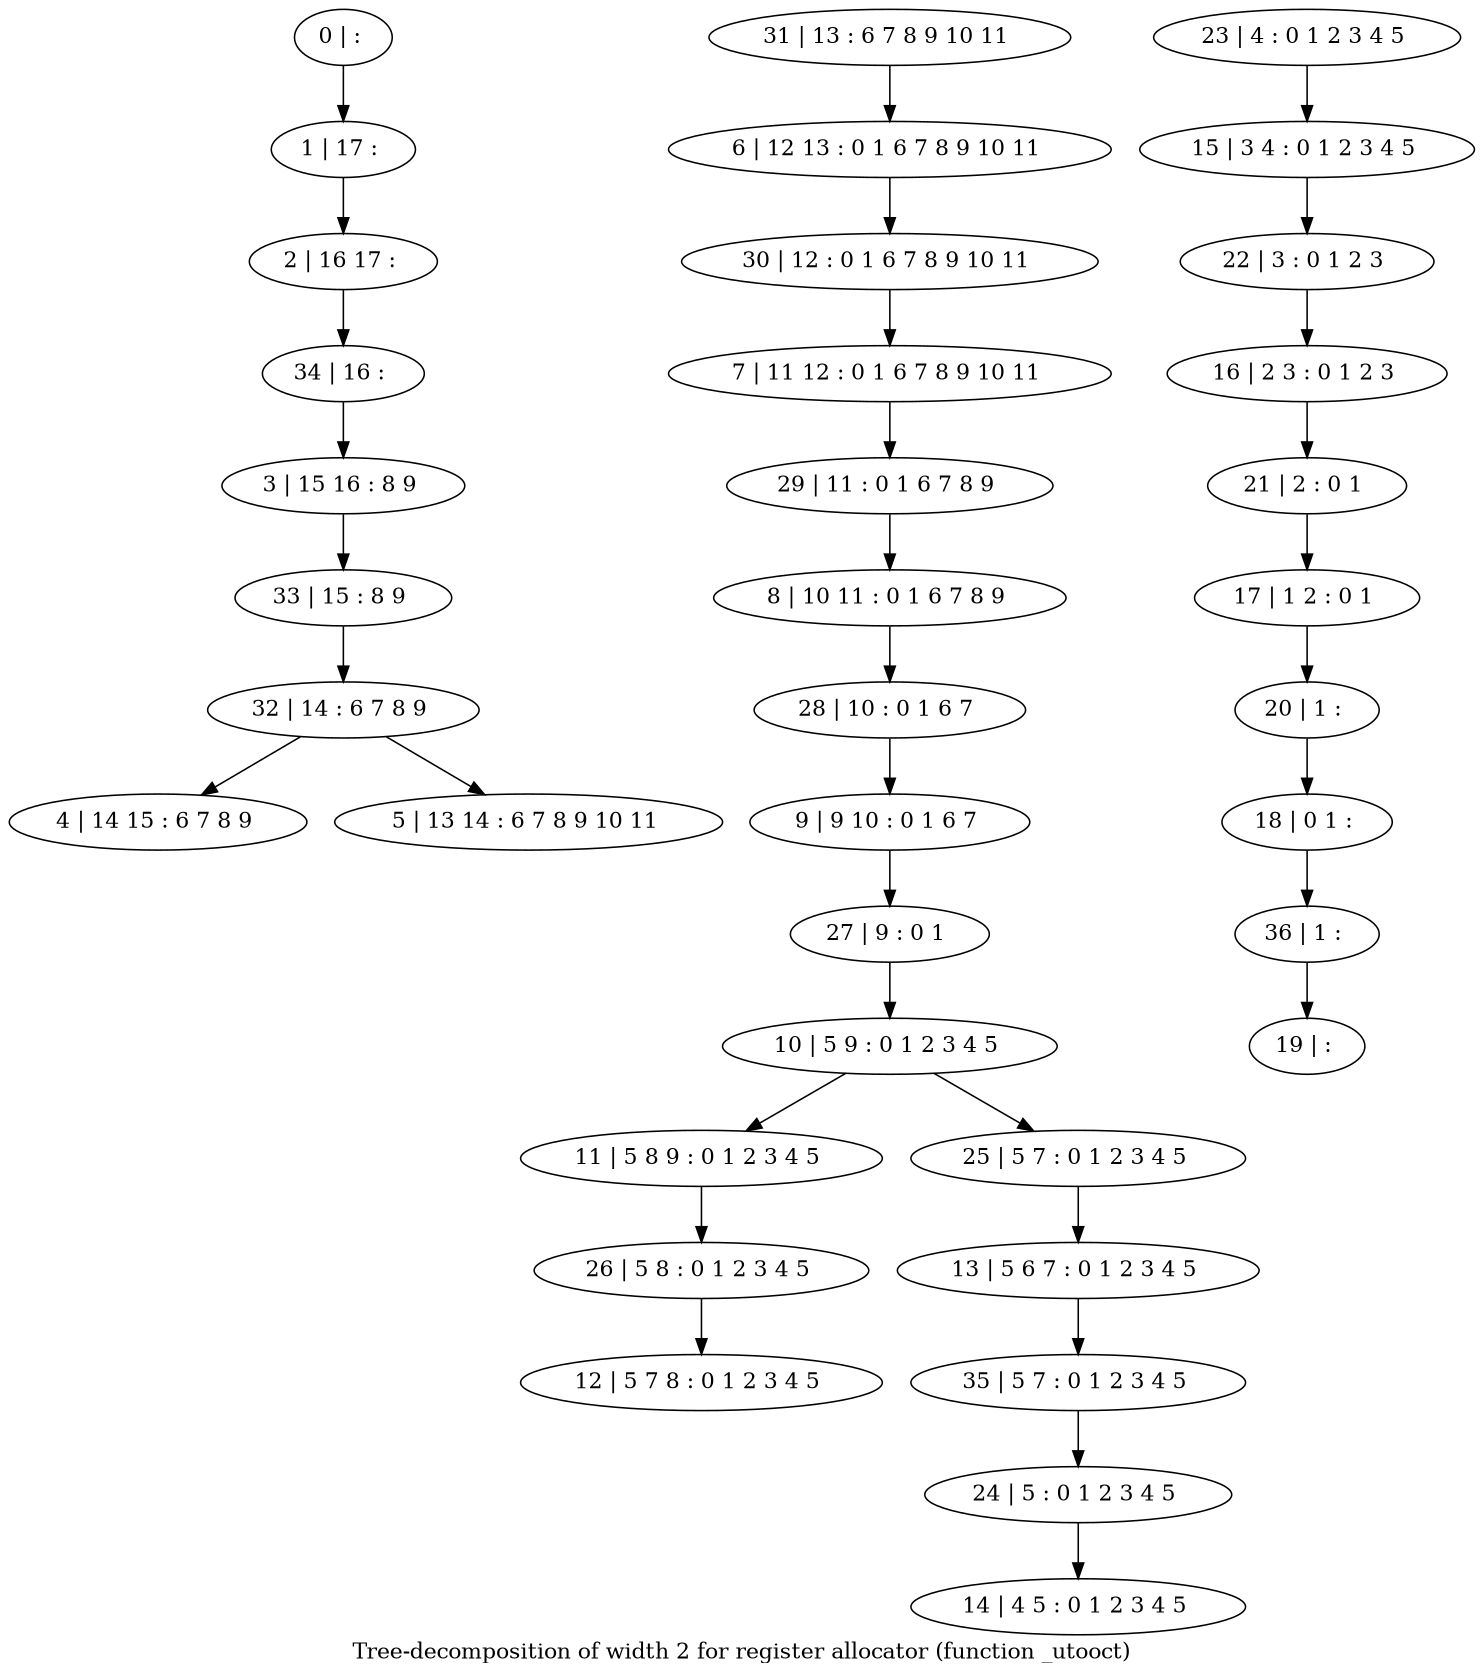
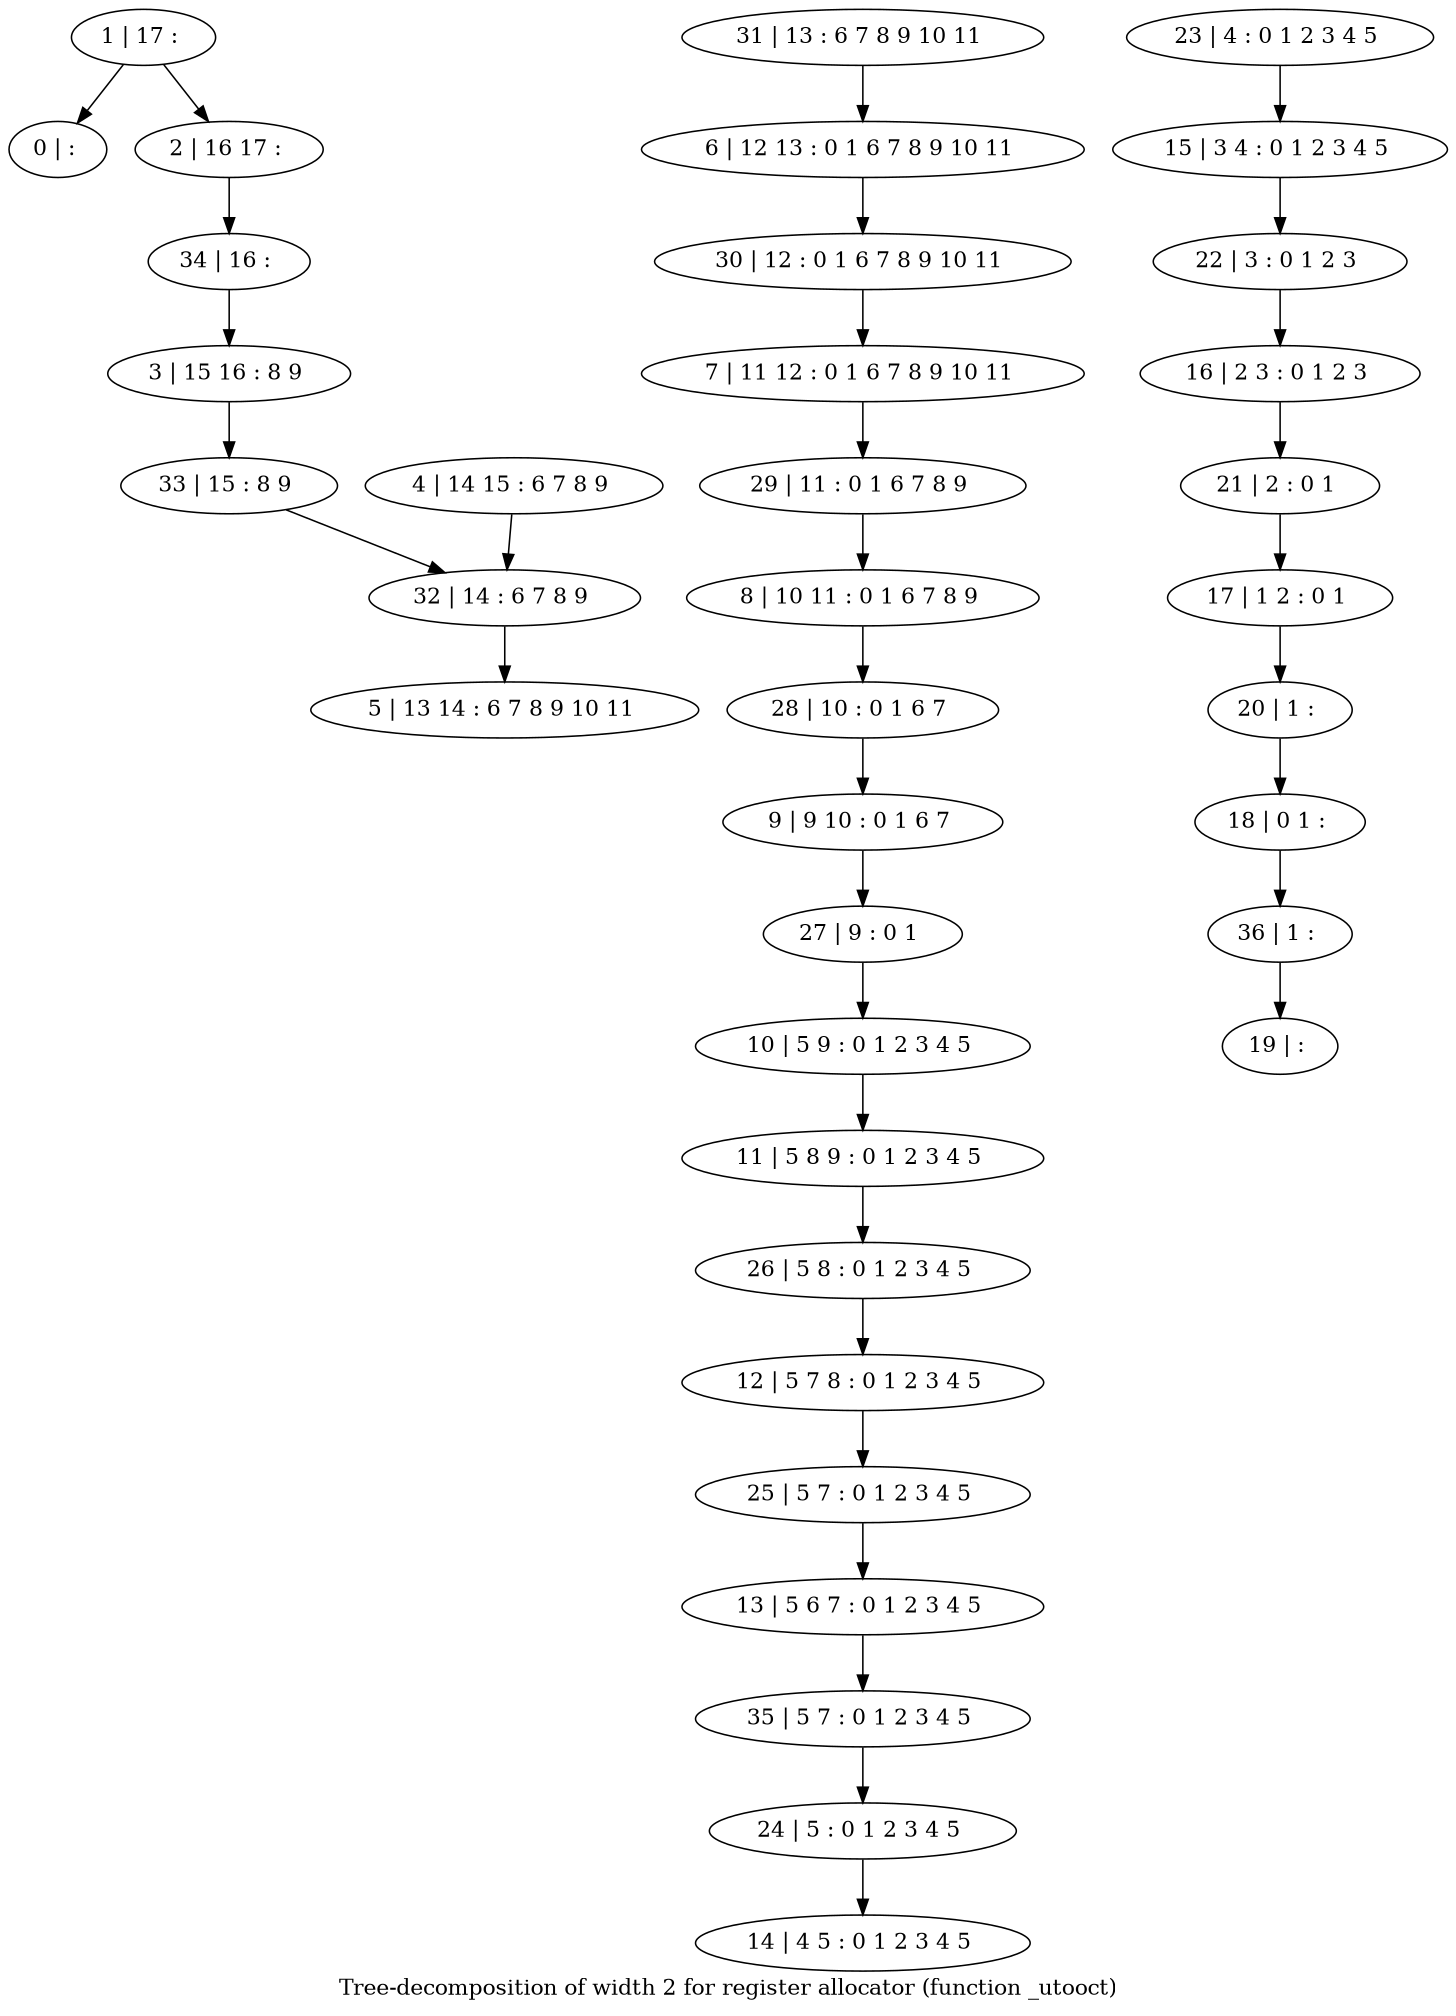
edge "0 | :" -> "1 | 17 :": reversed
edge "32 | 14 : 6 7 8 9" -> "4 | 14 15 : 6 7 8 9": reversed
edge "10 | 5 9 : 0 1 2 3 4 5" -> "25 | 5 7 : 0 1 2 3 4 5": now "12 | 5 7 8 : 0 1 2 3 4 5" -> "25 | 5 7 : 0 1 2 3 4 5"
